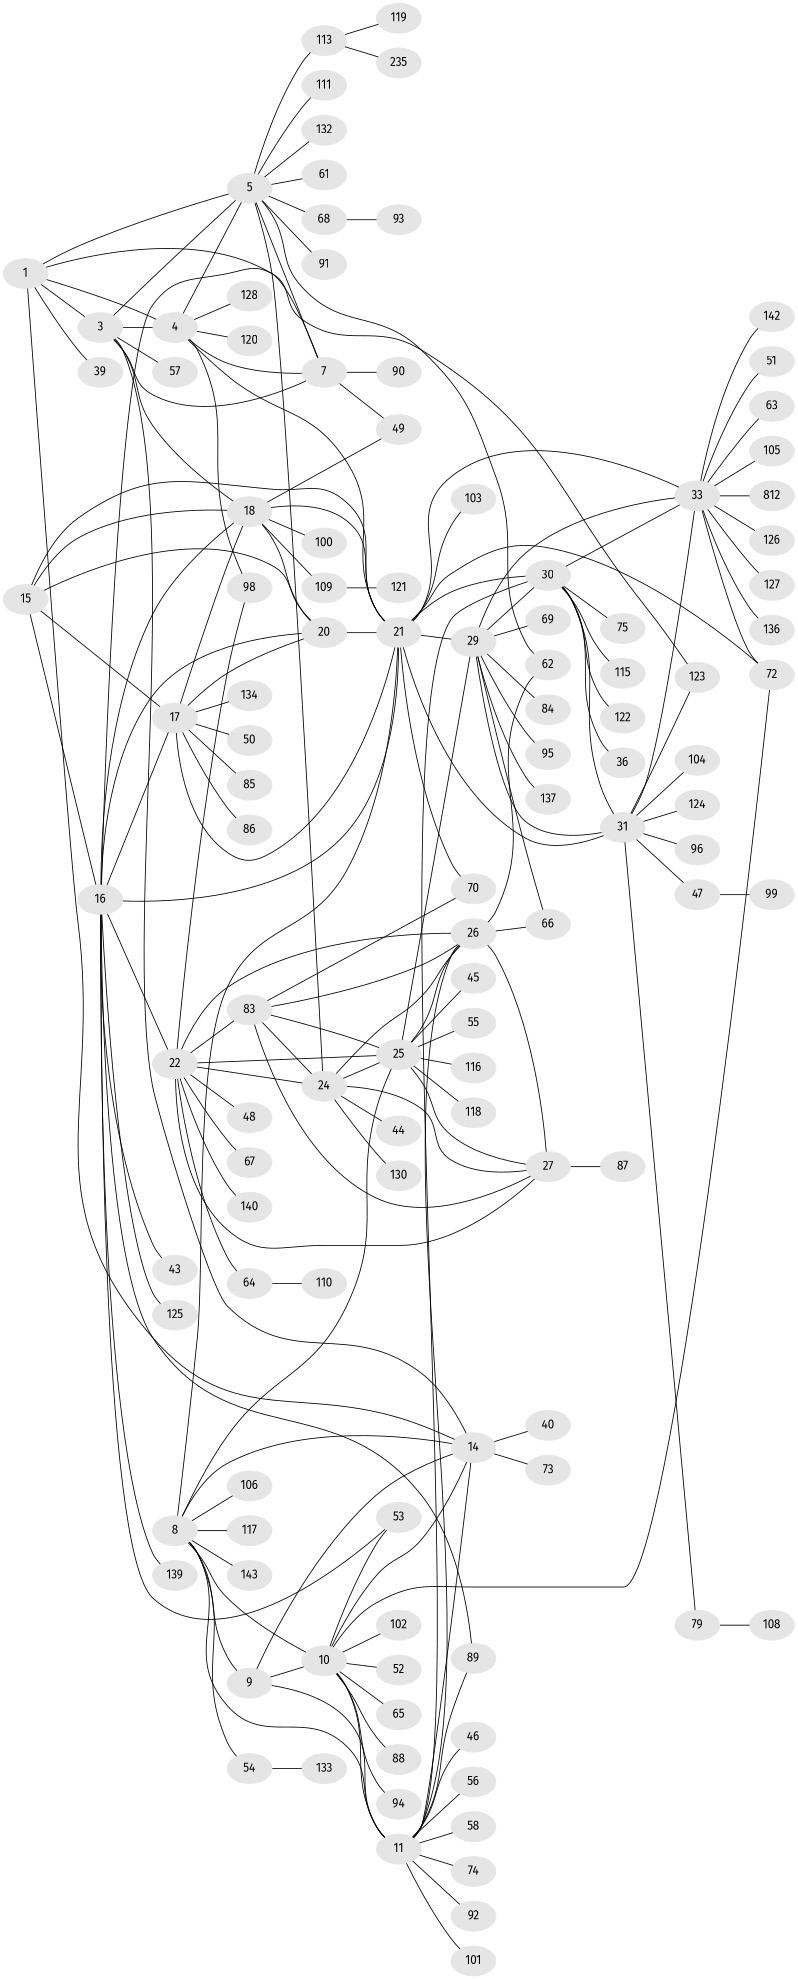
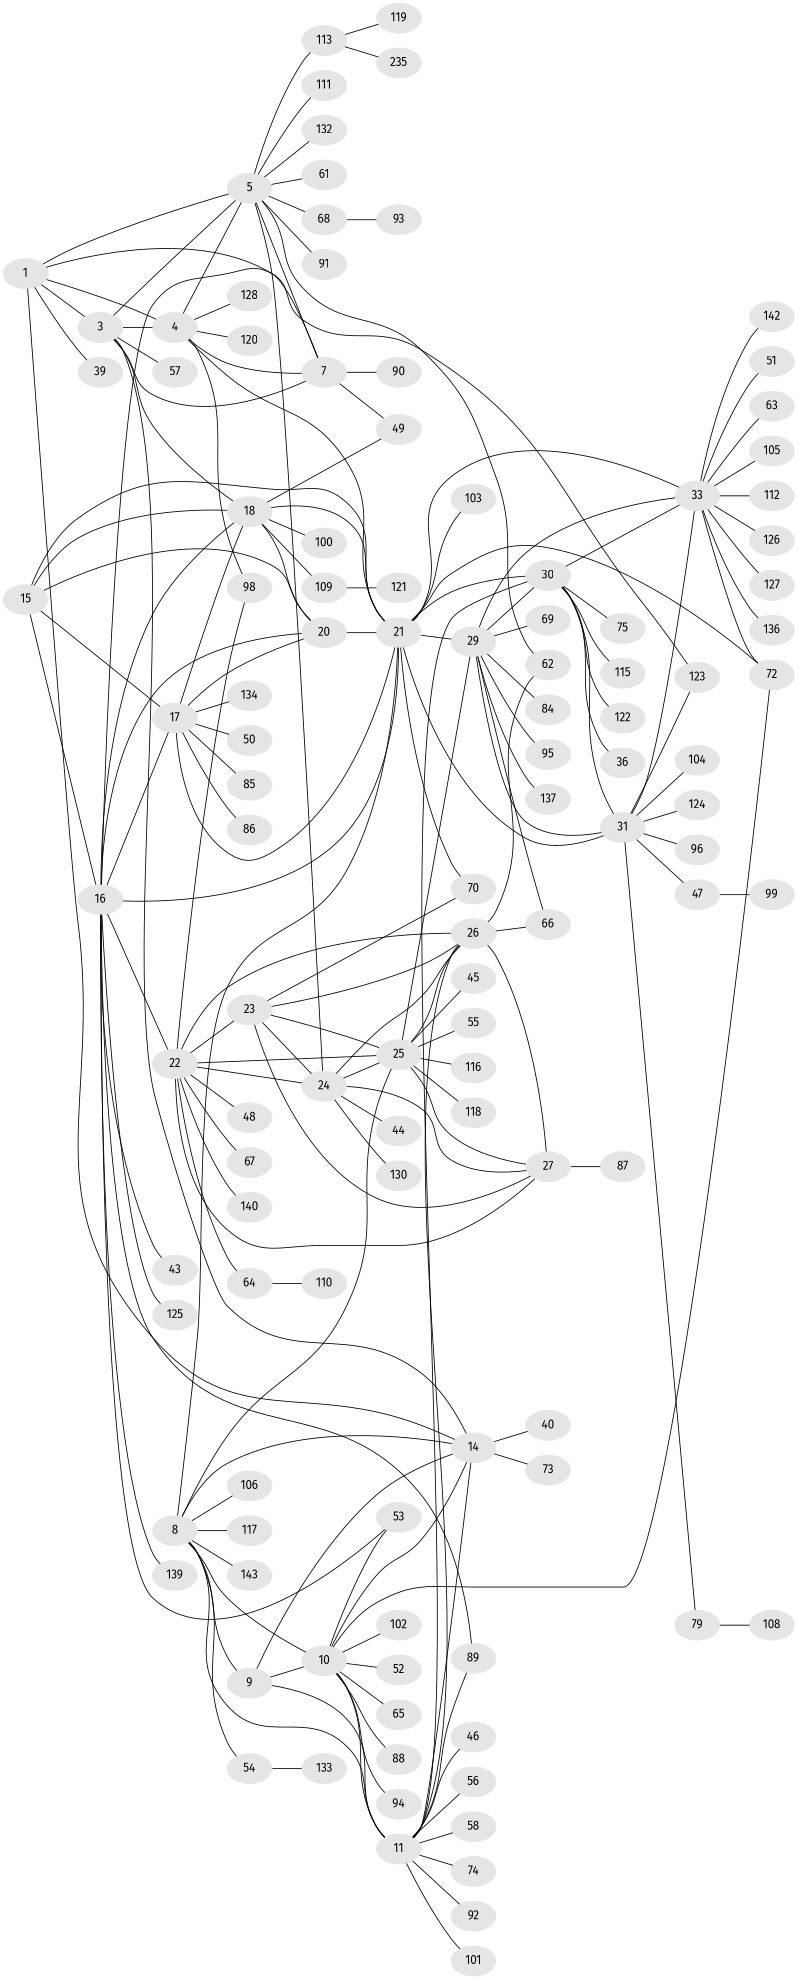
node "812": label "812" -> "112"
node "83": label "83" -> "23"
